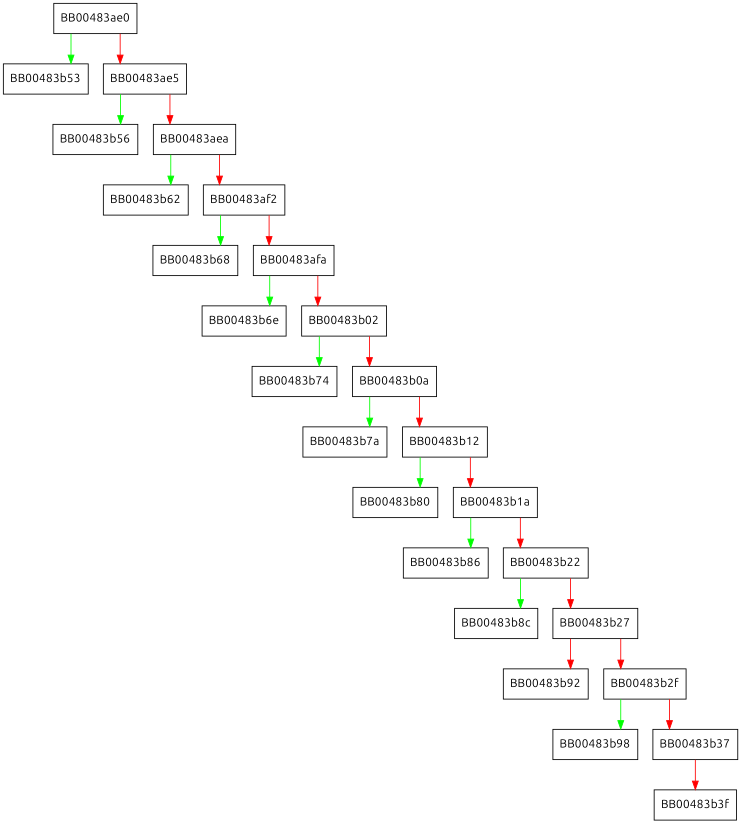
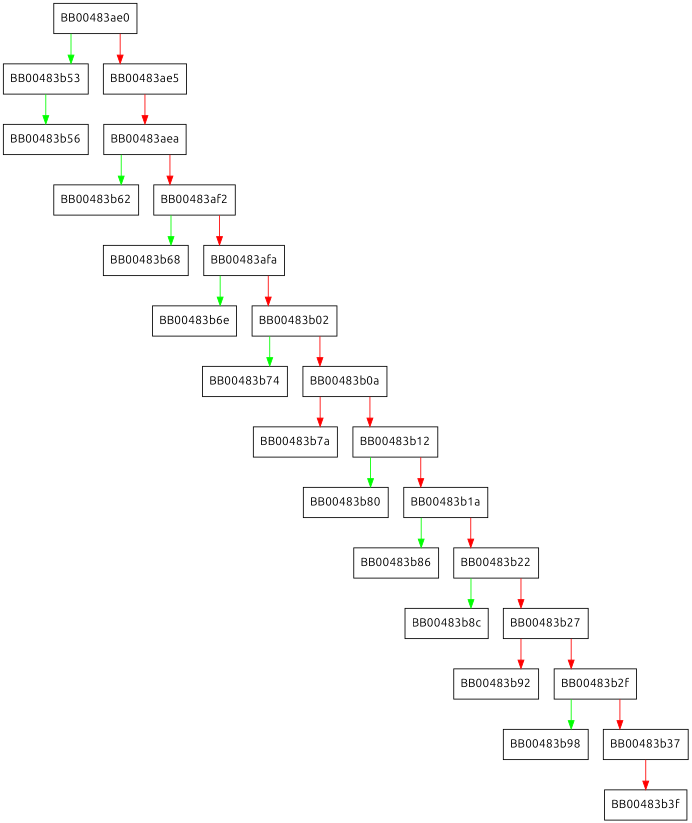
edge "BB00483ae5" -> "BB00483b56": now "BB00483b53" -> "BB00483b56"
edge "BB00483b0a" -> "BB00483b7a": color green -> red
